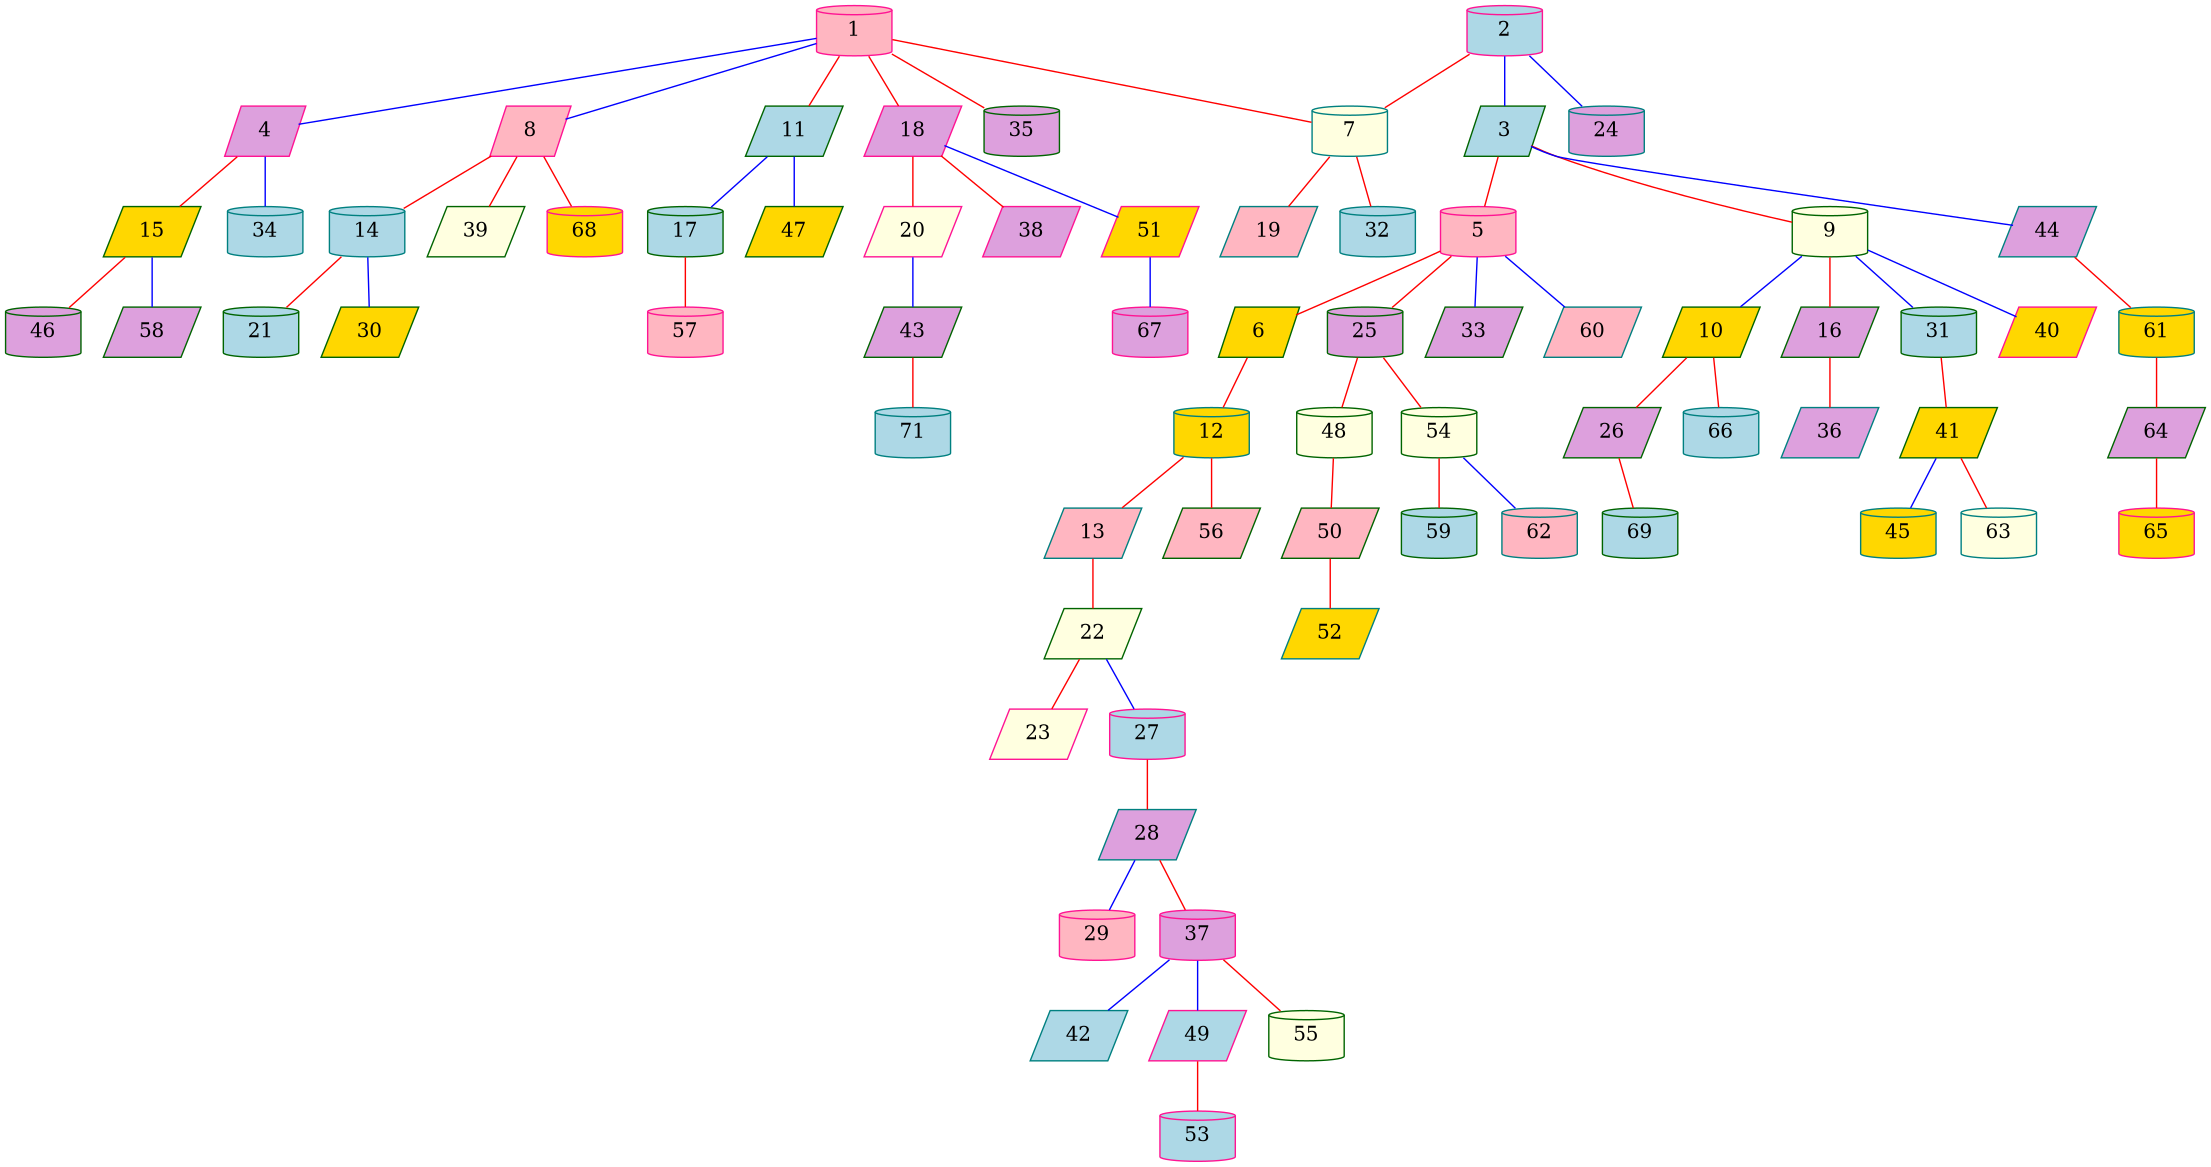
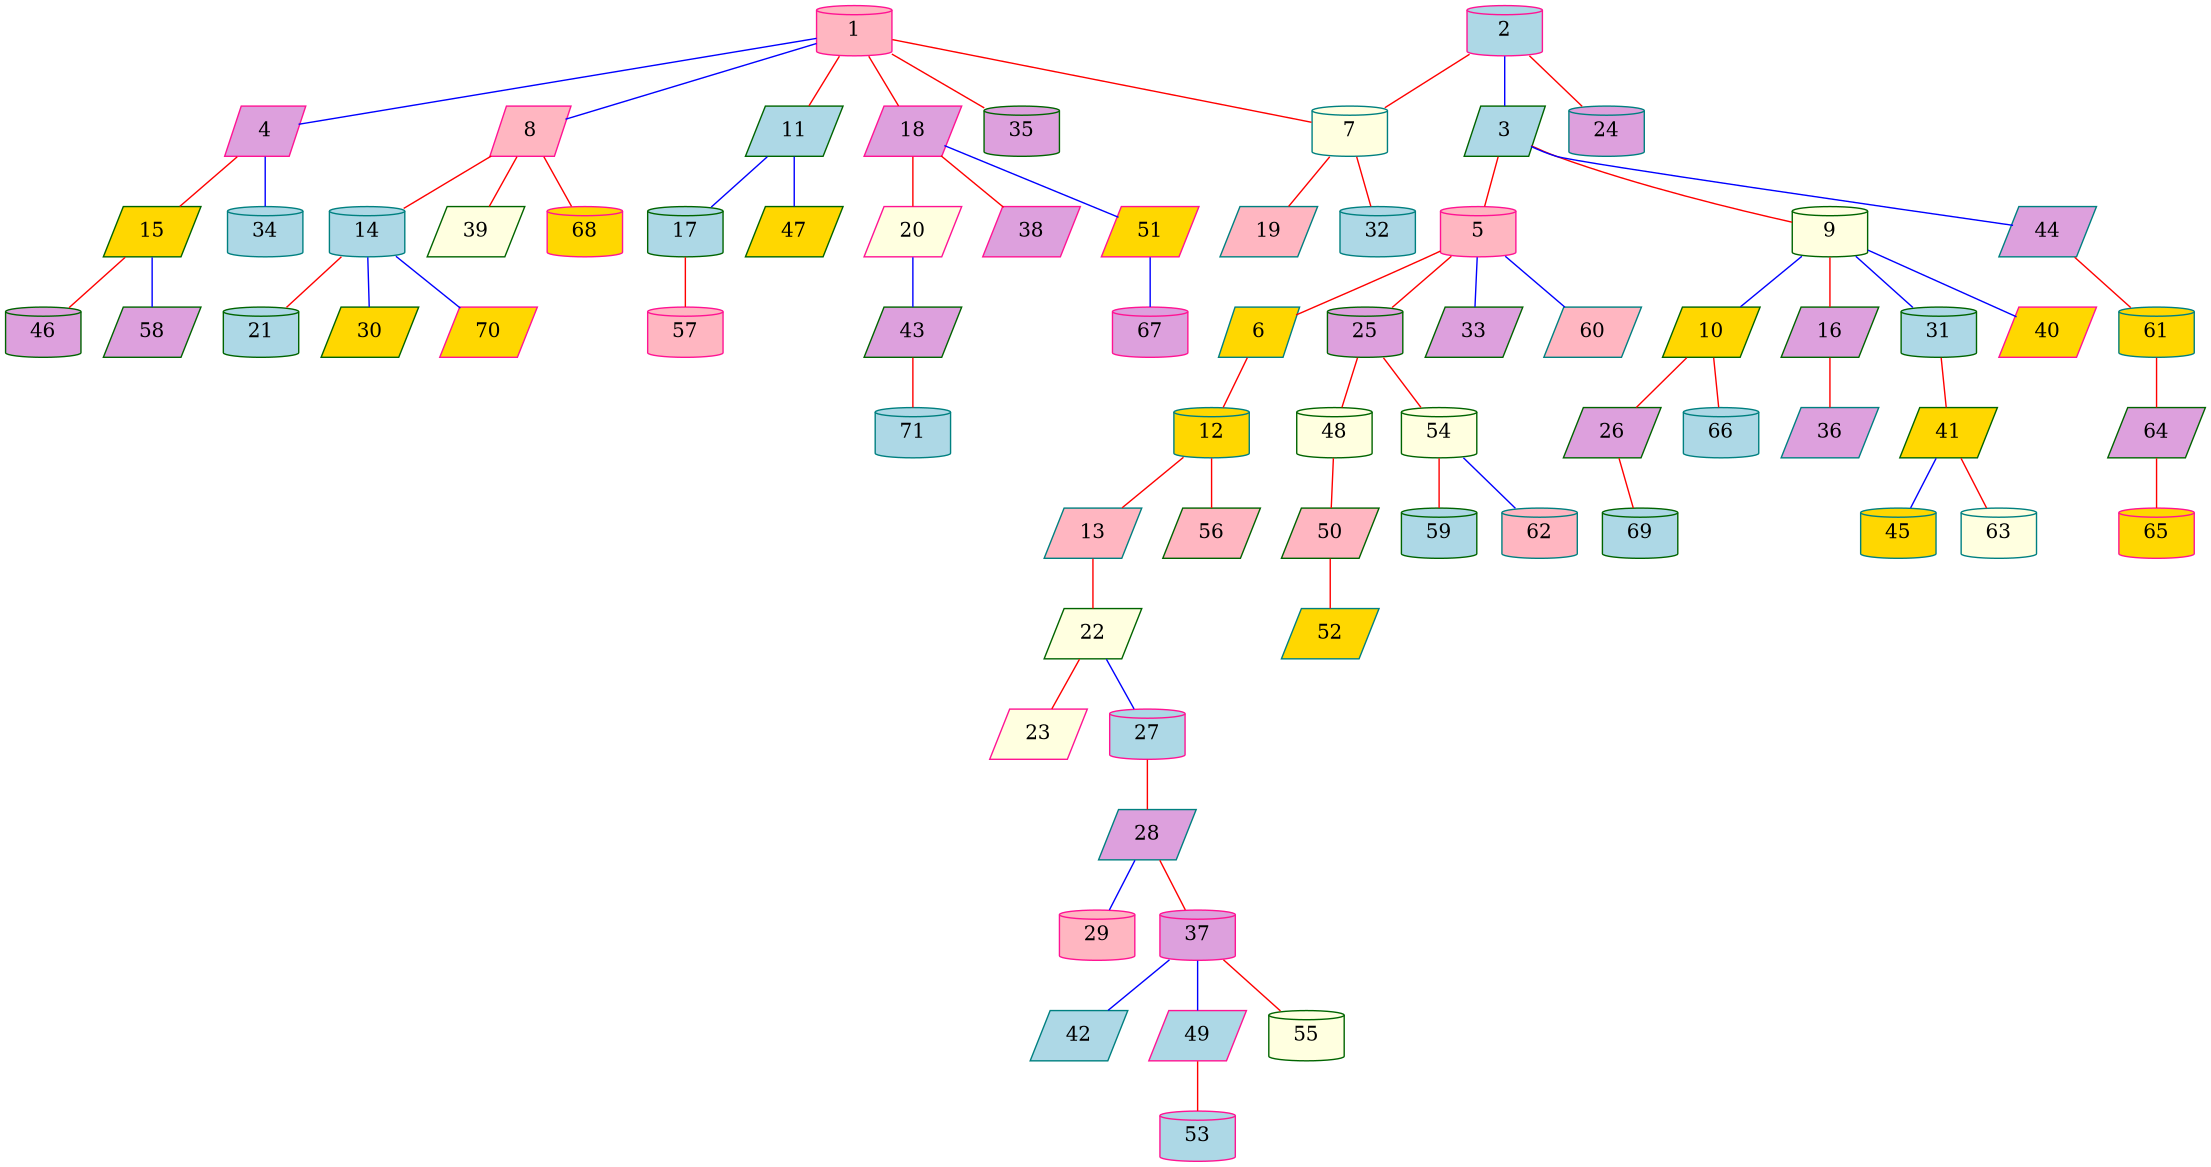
edge "2" -- "24": color blue -> red
node "70": added
node "6": color darkgreen -> teal
